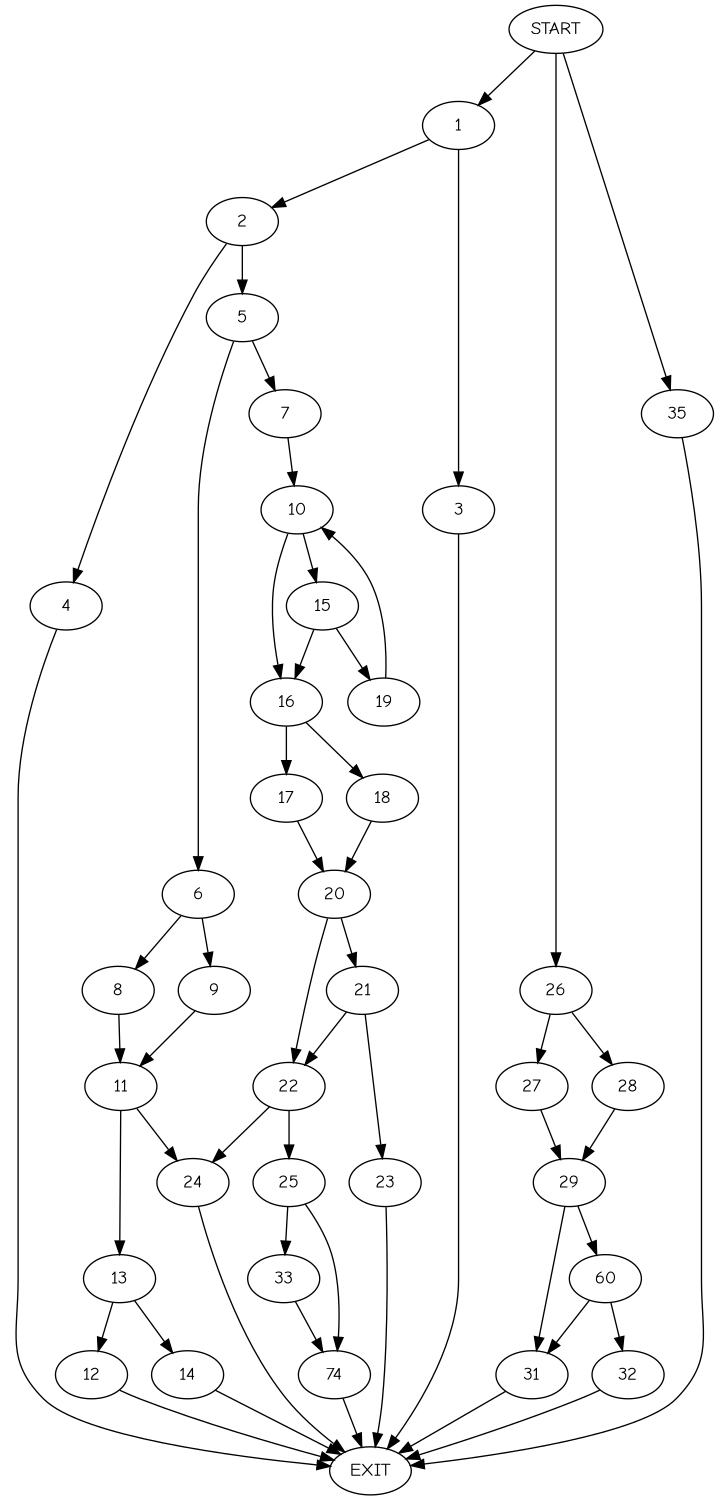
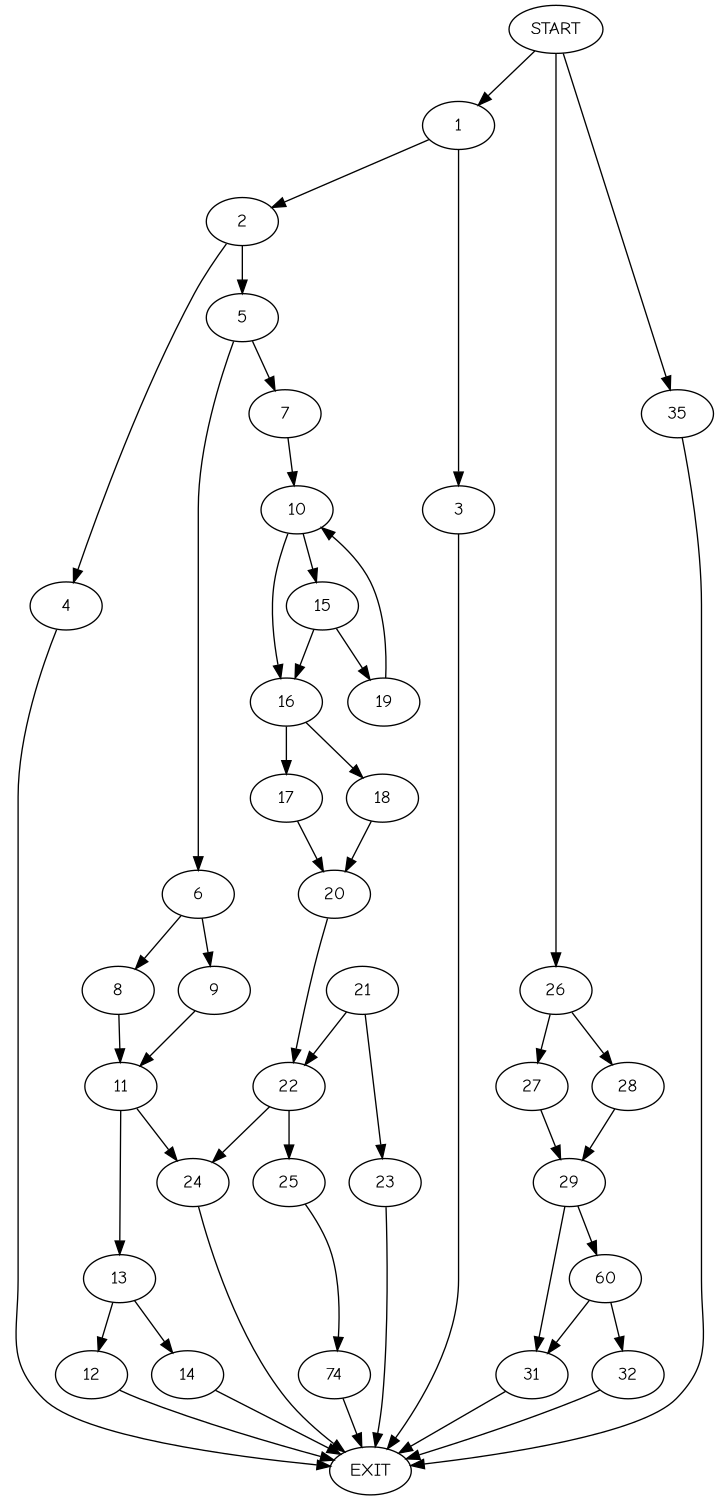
edge "20" -> "21": removed
node "33": removed
